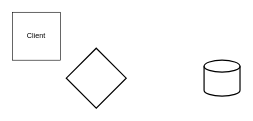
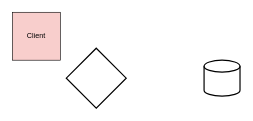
node "Client": fillcolor #ffffff -> #f8cecc
